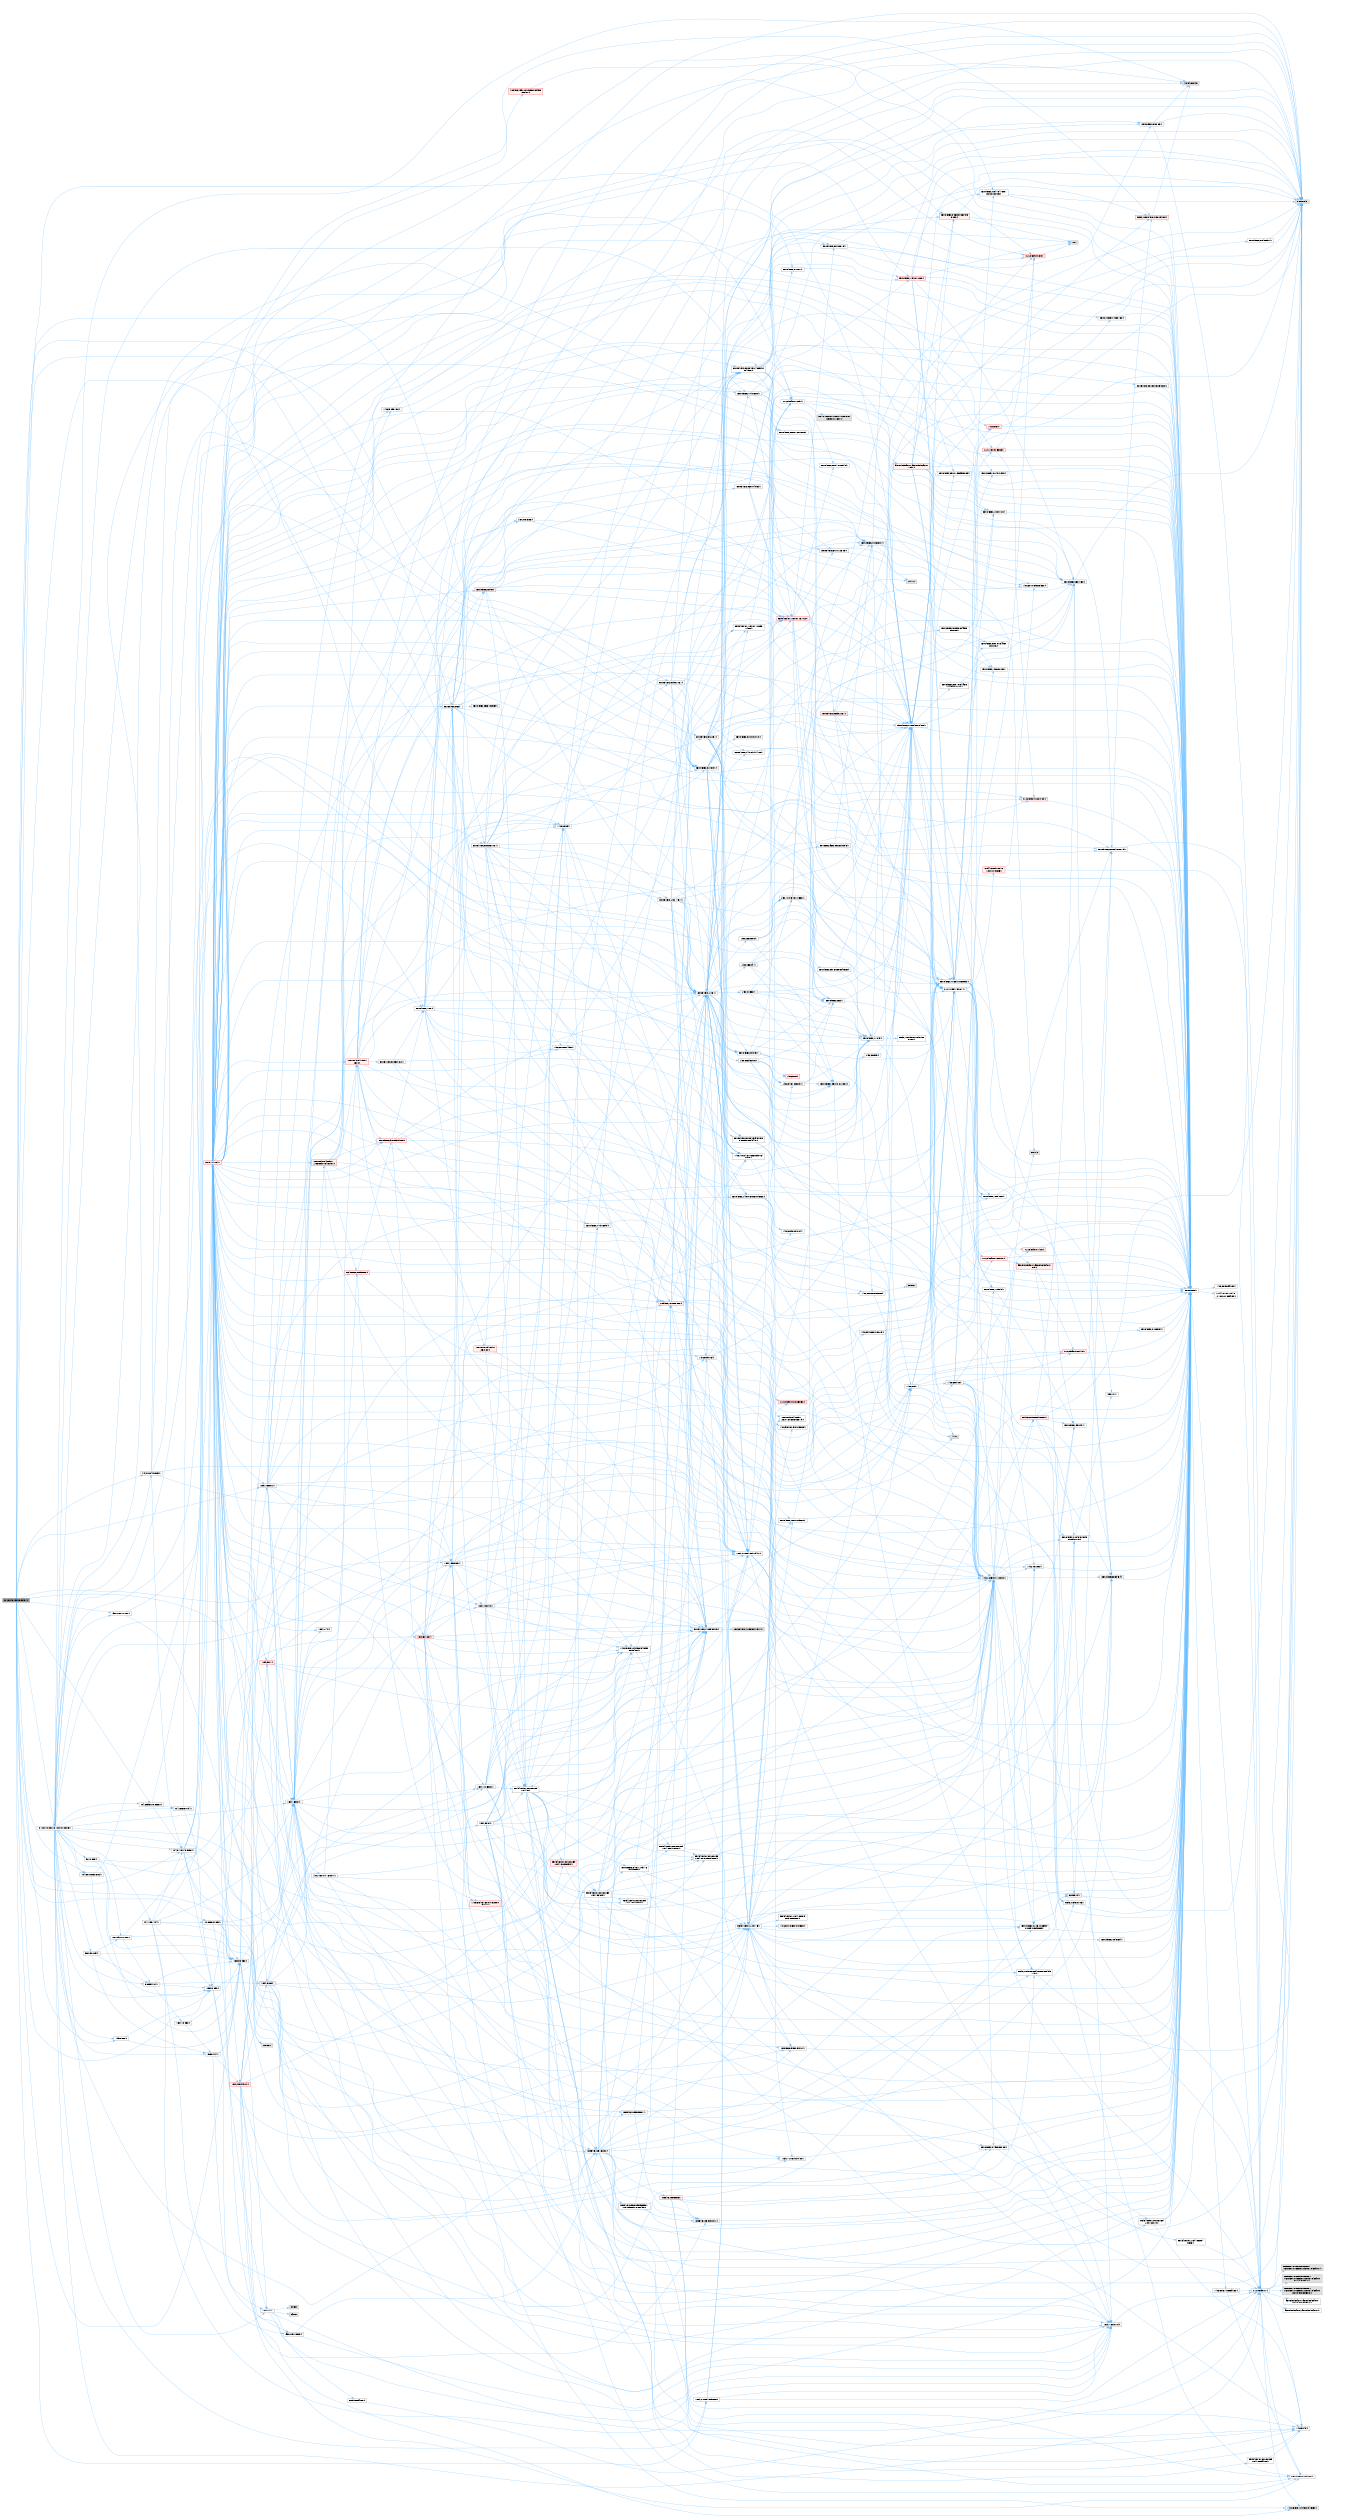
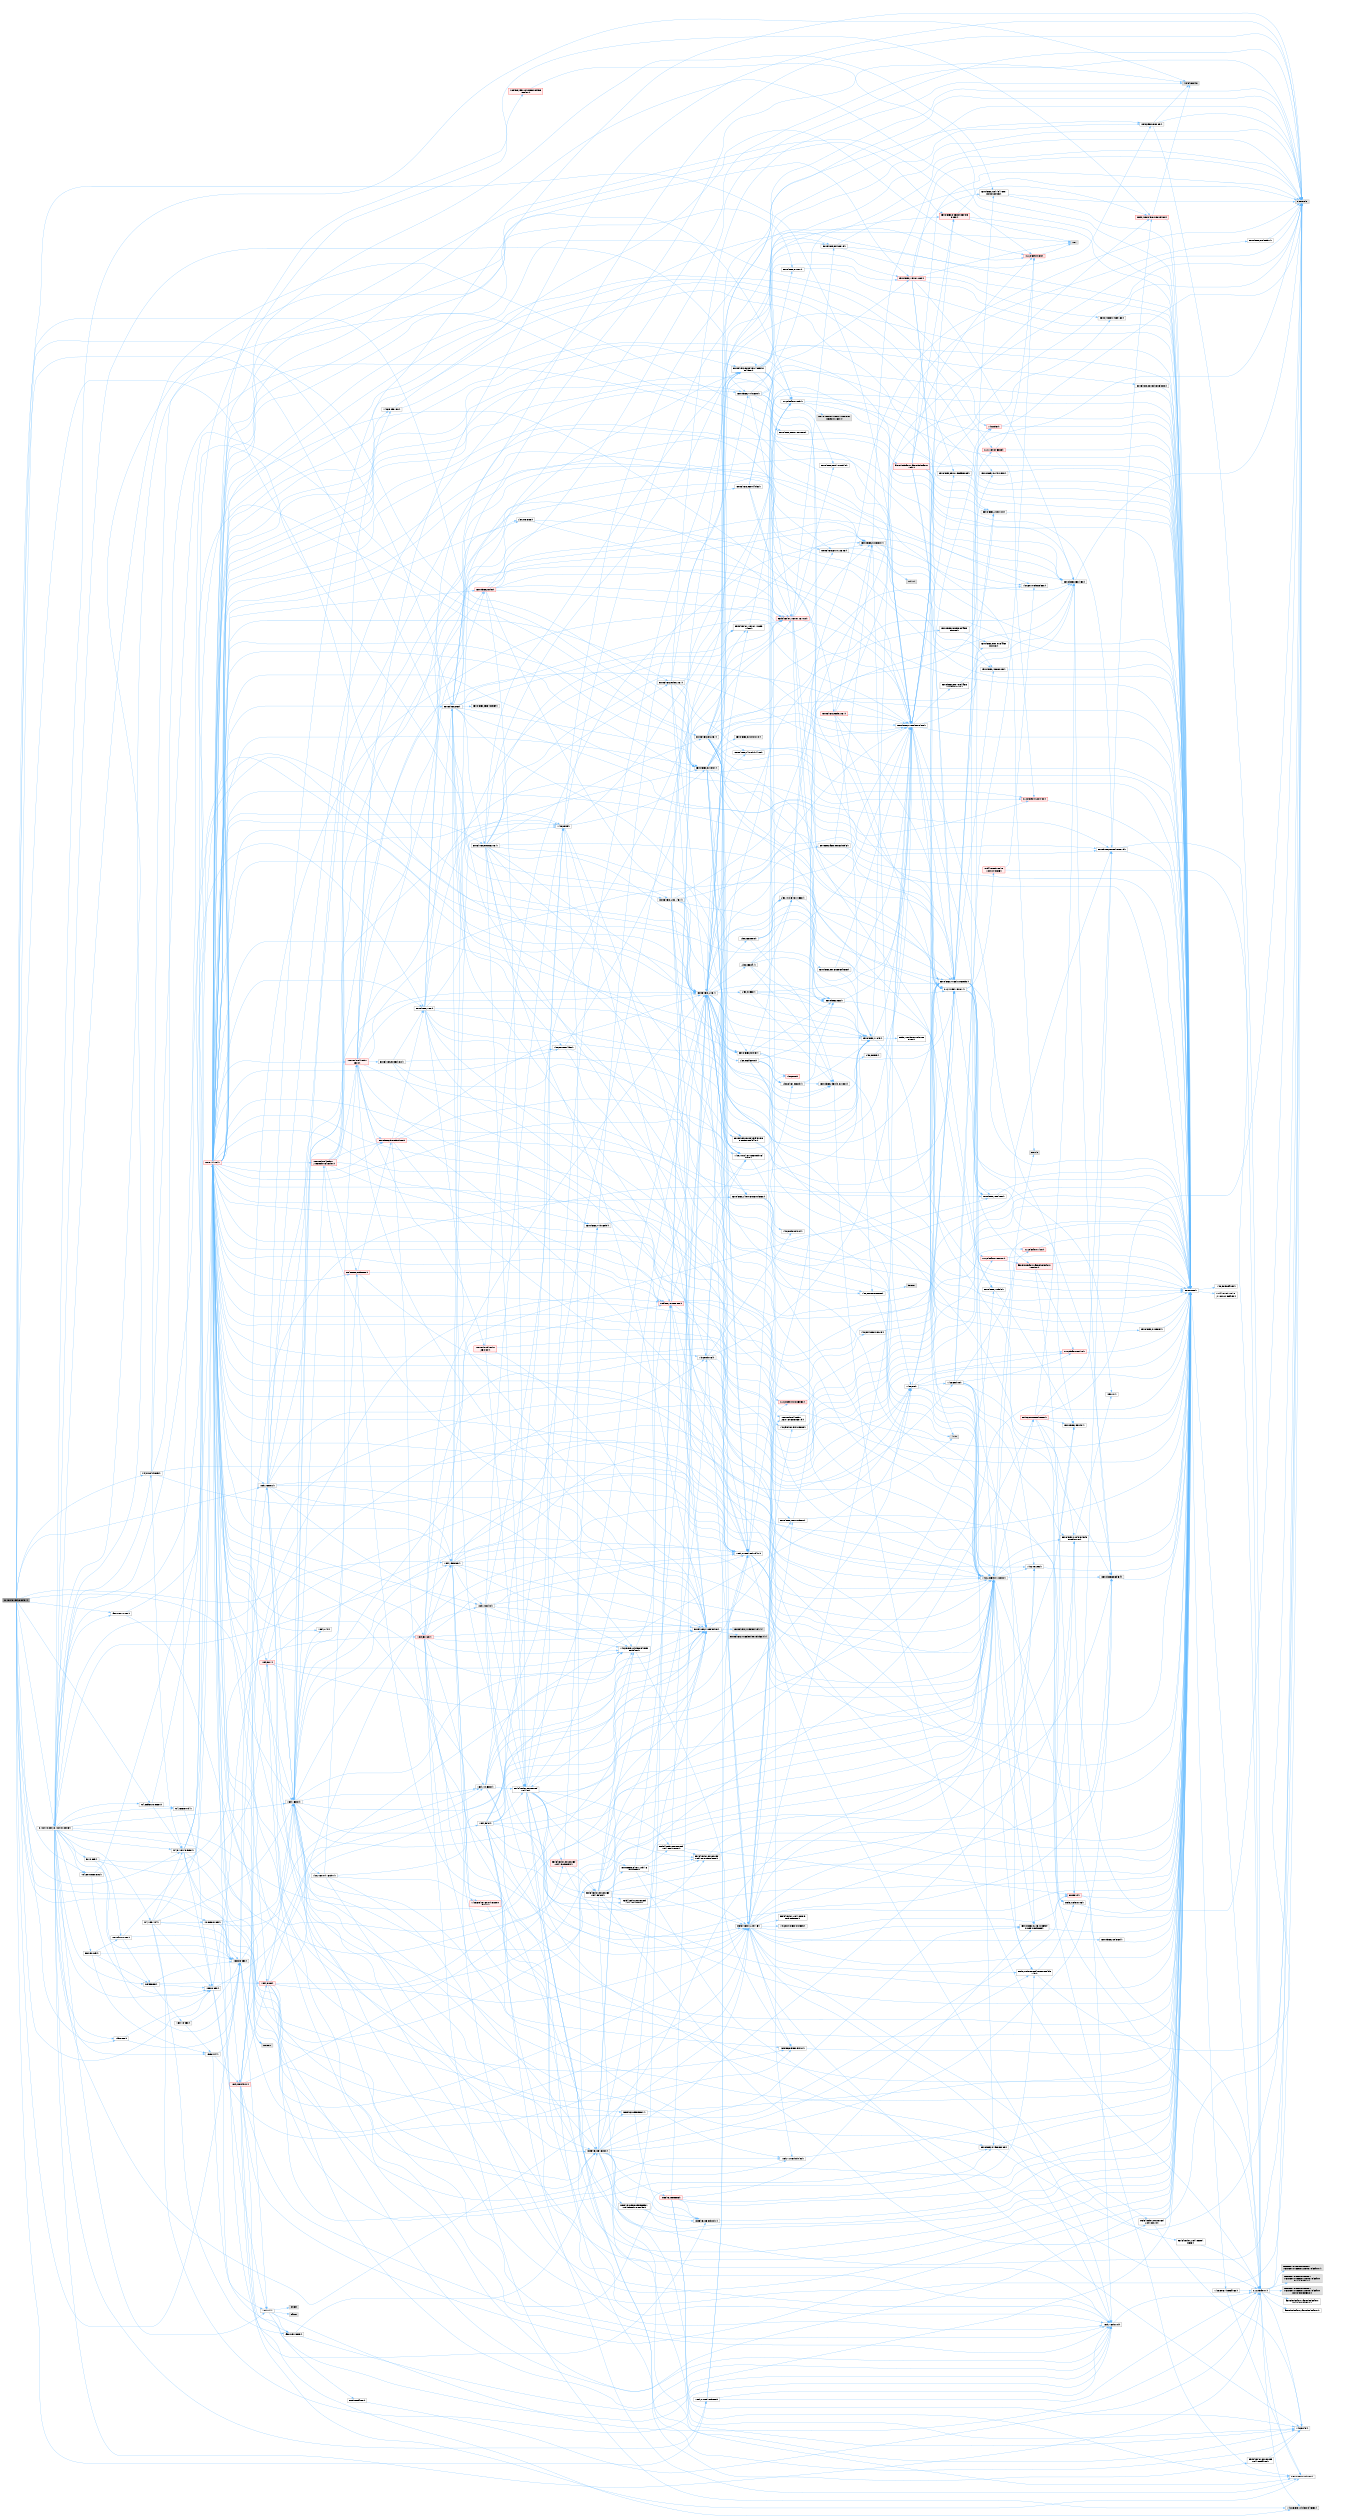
edge "Containers/Map.h" -> "type_traits": removed
edge "Containers/BitArray.h" -> "stdint.h": now "Containers/BitArray.h" -> "Templates/UnrealTypeTraits.h"
node "GenericPlatform/GenericPlatform Crc.h": label "GenericPlatform/GenericPlatform Crc.h" -> "GenericPlatform/GenericPlatform Memory.h"
node "Containers/UnrealStringIncludes.h.inl": added
edge "Math/IntVector.h" -> "Misc/LargeWorldCoordinates Serializer.h": now "Serialization/Structured ArchiveSlots.h" -> "Misc/LargeWorldCoordinates Serializer.h"
node "Quaternion.h": label "Quaternion.h" -> "Delegates.h"
